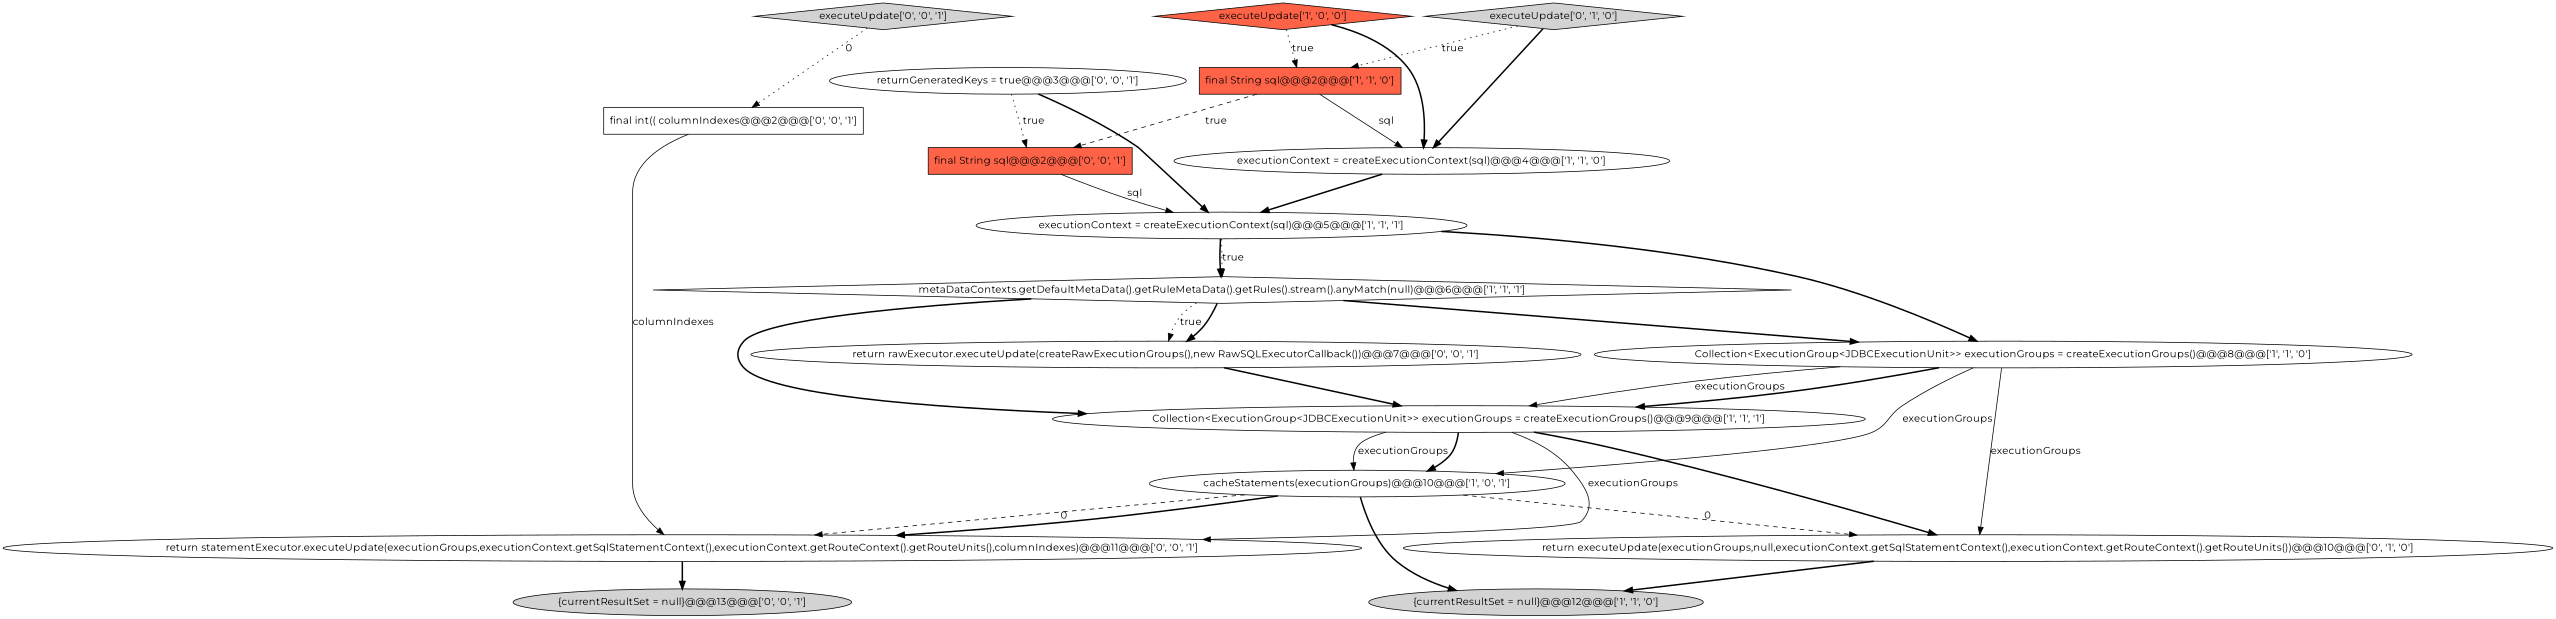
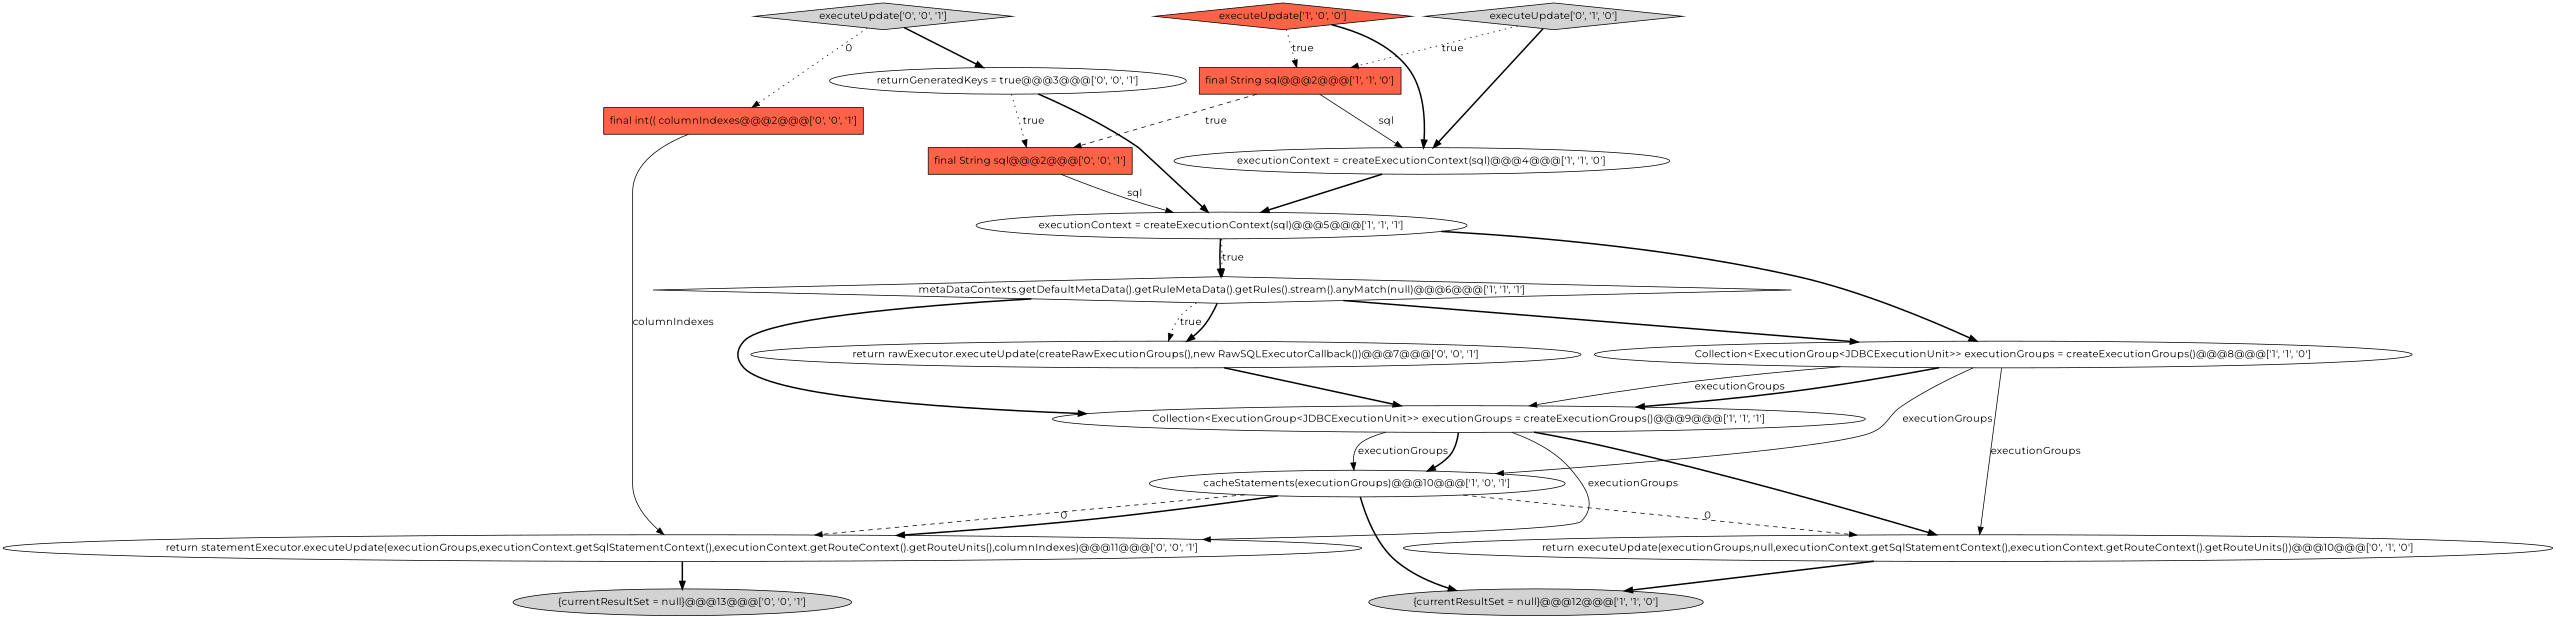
edge "executeUpdate['0', '0', '1']" -> "returnGeneratedKeys = true@@@3@@@['0', '0', '1']": added
node "final int(( columnIndexes@@@2@@@['0', '0', '1']": fillcolor white -> tomato
